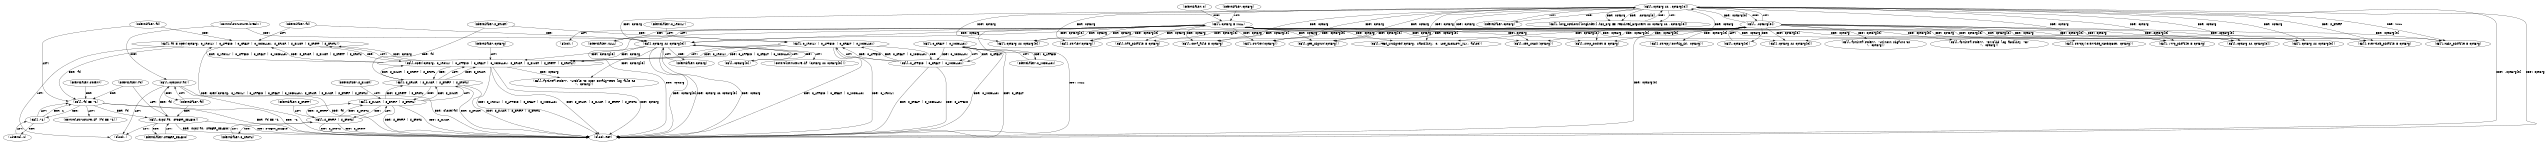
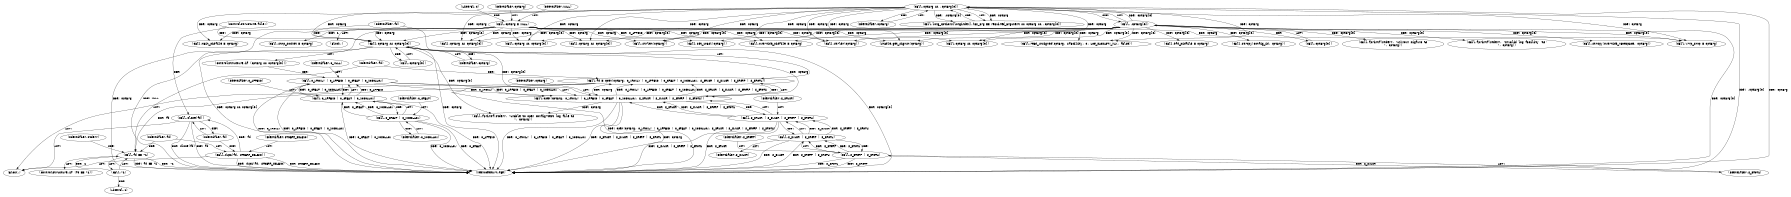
node "(Identifier,c)": label "(Identifier,c)" -> "(Literal,c)"
edge "(Call,optarg && !optarg[0])" -> "(Call,set_umask(optarg))": removed, label "DDG: optarg"
node "(ControlStructure,break;)": label "(ControlStructure,break;)" -> "(ControlStructure,file;)"
node "(Identifier,O_WRONLY)": label "(Identifier,O_WRONLY)" -> "(Identifier,O_NULL)"
edge "(Call,optarg && !optarg[0])" -> "(Call,override_pidfile = optarg)": label "DDG: S_IRGRP" -> "DDG: optarg"
edge "(Call,optarg && !optarg[0])" -> "(Call,main_pidfile = optarg)": label "DDG: NULL" -> "DDG: optarg"
edge "(Call,optarg = NULL)" -> "(Identifier,NULL)": removed, label "CFG:"
edge "(Call,optarg = NULL)" -> "(Call,bfd_pidfile = optarg)": removed, label "DDG: optarg"
edge "(Call,!optarg[0])" -> "(Call,main_pidfile = optarg)": removed, label "DDG: optarg[0]"
edge "(Call,optarg && !optarg[0])" -> "(Call,snmp_socket = optarg)": removed, label "DDG: optarg"
edge "(Call,optarg = NULL)" -> "(Call,set_umask(optarg))": label "DDG: optarg" -> "DDG: O_APPEND"
edge "(Call,optarg = NULL)" -> "(Call,snmp_socket = optarg)": label "DDG: optarg" -> "DDG: 1"
edge "(Call,!optarg[0])" -> "(Call,snmp_socket = optarg)": removed, label "DDG: optarg[0]"
edge "(Identifier,S_IRUSR)" -> "(Call,O_WRONLY | O_APPEND | O_CREAT | O_NOFOLLOW)": now "(ControlStructure,if (optarg && optarg[0]))" -> "(Call,O_WRONLY | O_APPEND | O_CREAT | O_NOFOLLOW)"
node "(Call,conf_file = optarg)": removed
node "(Call,get_signum(optarg))": label "(Call,get_signum(optarg))" -> "(Unable,get_signum(optarg))"
node "(Call,vrrp_pidfile = optarg)": label "(Call,vrrp_pidfile = optarg)" -> "(Call,vrrp_snmp = optarg)"
edge "(Identifier,S_IRUSR)" -> "(Call,S_IRUSR | S_IWUSR | S_IRGRP | S_IROTH)": label "DDG: fd" -> "AST: "
edge "(Call,O_CREAT | O_NOFOLLOW)" -> "(Identifier,O_NOFOLLOW)": label "DDG: O_APPEND" -> "CFG: "
node "(Identifier,O_APPEND)": added
node "(Call,options(fd))": label "(Call,options(fd))" -> "(Call,close(fd))"
edge "(Identifier,S_IWUSR)" -> "(Call,S_IWUSR | S_IRGRP | S_IROTH)": reversed
node "(Identifier,O_CREAT)": added
edge "(Call,O_APPEND | O_CREAT | O_NOFOLLOW)" -> "(Call,O_CREAT | O_NOFOLLOW)": added, label "CFG:"
edge "(Call,fd == -1)" -> "(Call,-1)": label "CFG: " -> "AST: "
edge "(Call,fd == -1)" -> "(Call,dup2(fd, STDERR_FILENO))": removed, label "DDG: fd"
edge "(Literal,1)" -> "(Call,-1)": removed, label "AST:"
edge "(Call,dup2(fd, STDERR_FILENO))" -> "(Identifier,STDERR_FILENO)": removed, label "CFG:"
edge "(Call,S_IRGRP | S_IROTH)" -> "(Identifier,S_IROTH)": label "CFG: " -> "DDG: S_IWUSR"
node "(Block,RET)": label "(Block,RET)" -> "(MethodReturn,RET)"
